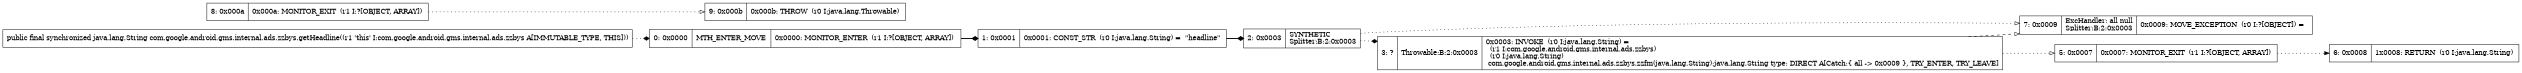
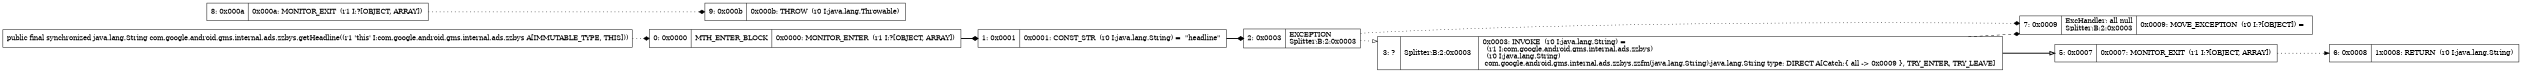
edge "8: 0x000a" -> "9: 0x000b": arrowhead onormal -> diamond
edge "2: 0x0003" -> "7: 0x0009": arrowhead onormal -> diamond
node "2: 0x0003": text "SYNTHETIC" -> "EXCEPTION"
edge "3: ?" -> "7: 0x0009": arrowhead onormal -> diamond
node "0: 0x0000": text "MTH_ENTER_MOVE" -> "MTH_ENTER_BLOCK"
edge "2: 0x0003" -> "3: ?": arrowhead diamond -> onormal
node "3: ?": text "Throwable:B:2:0x0003" -> "Splitter:B:2:0x0003"
edge "3: ?" -> "5: 0x0007": style dotted -> bold
